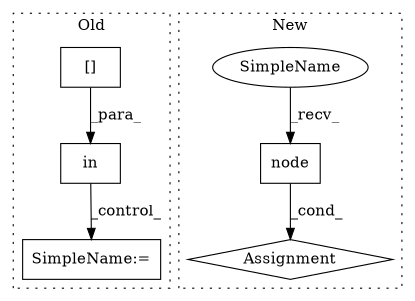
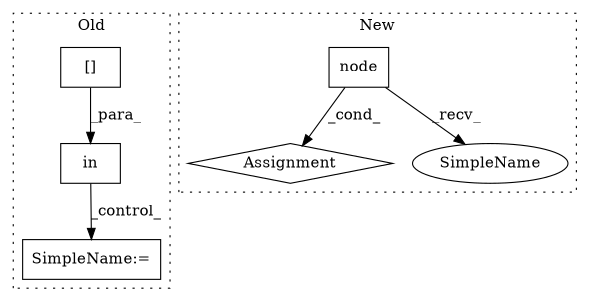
edge "SimpleName" -> "node": reversed
